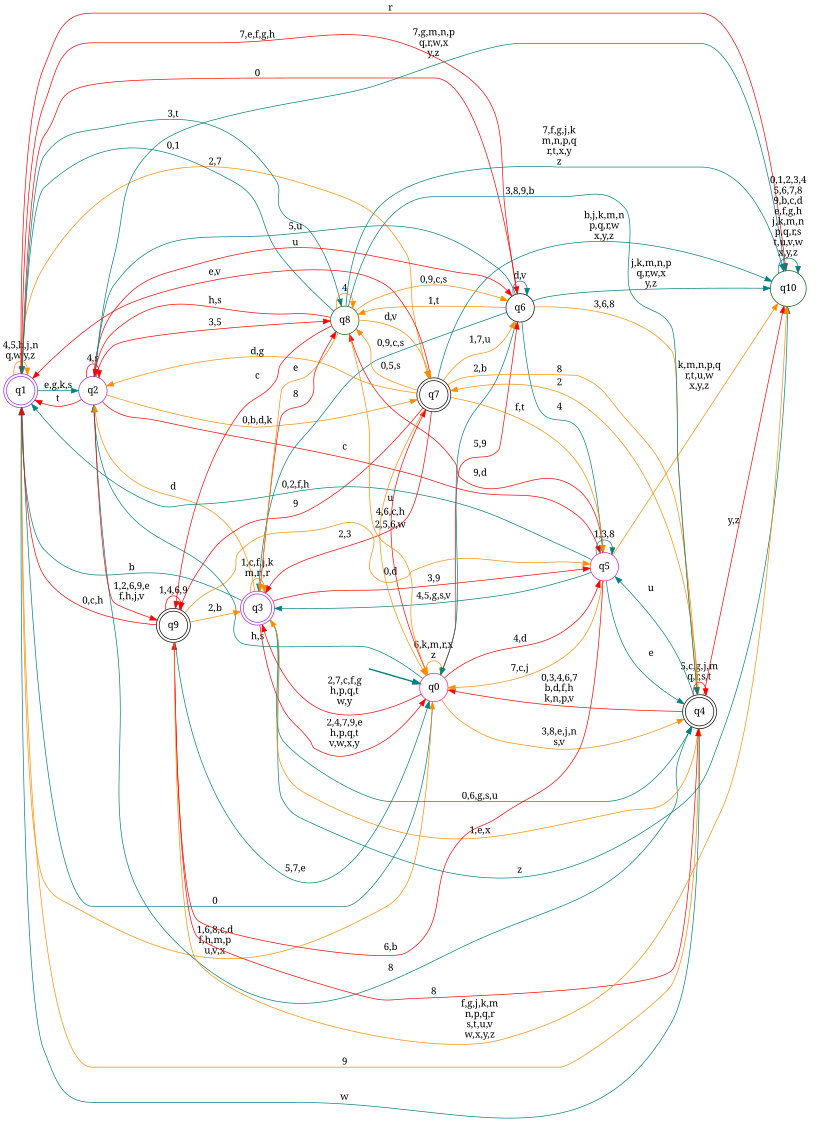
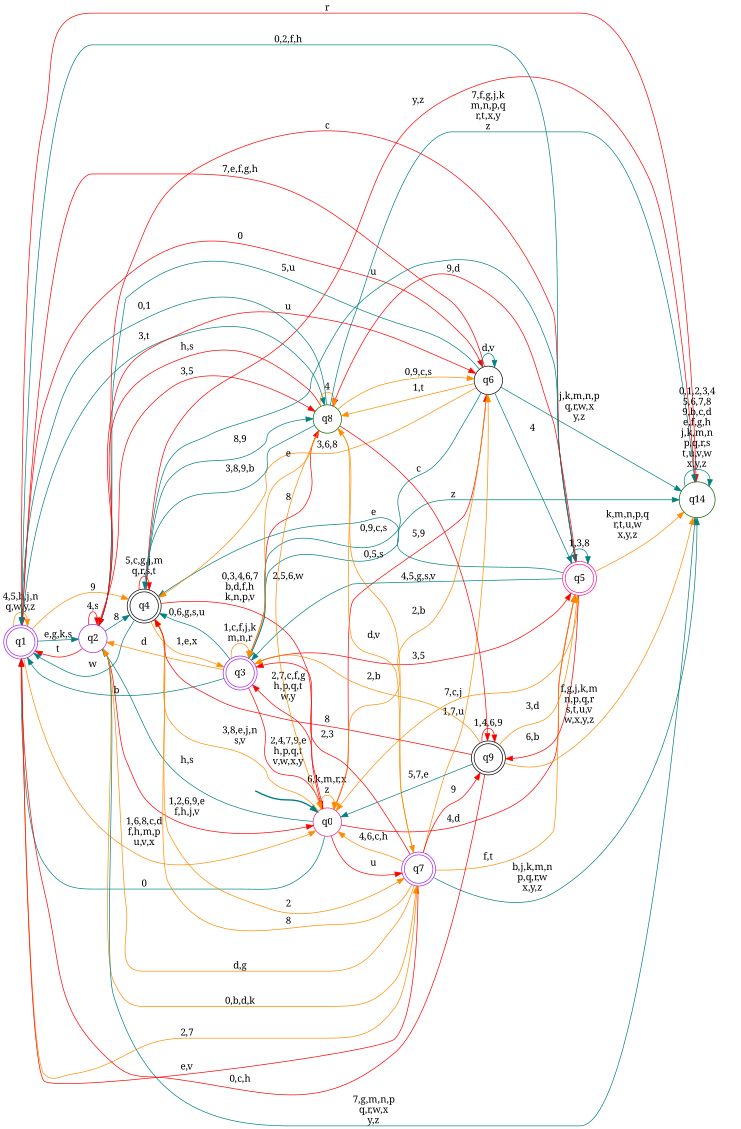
node "q10": label "q10" -> "q14"
node "q7": color black -> purple
edge "q6" -> "q0": color teal -> darkorange
edge "q4" -> "q8": added, label "8,9"
edge "q2" -> "q9": now "q2" -> "q0"
node "q5": shape circle -> doublecircle
edge "q9" -> "q5": label "0,d" -> "3,d"
edge "q3" -> "q5": label "3,9" -> "3,5"
